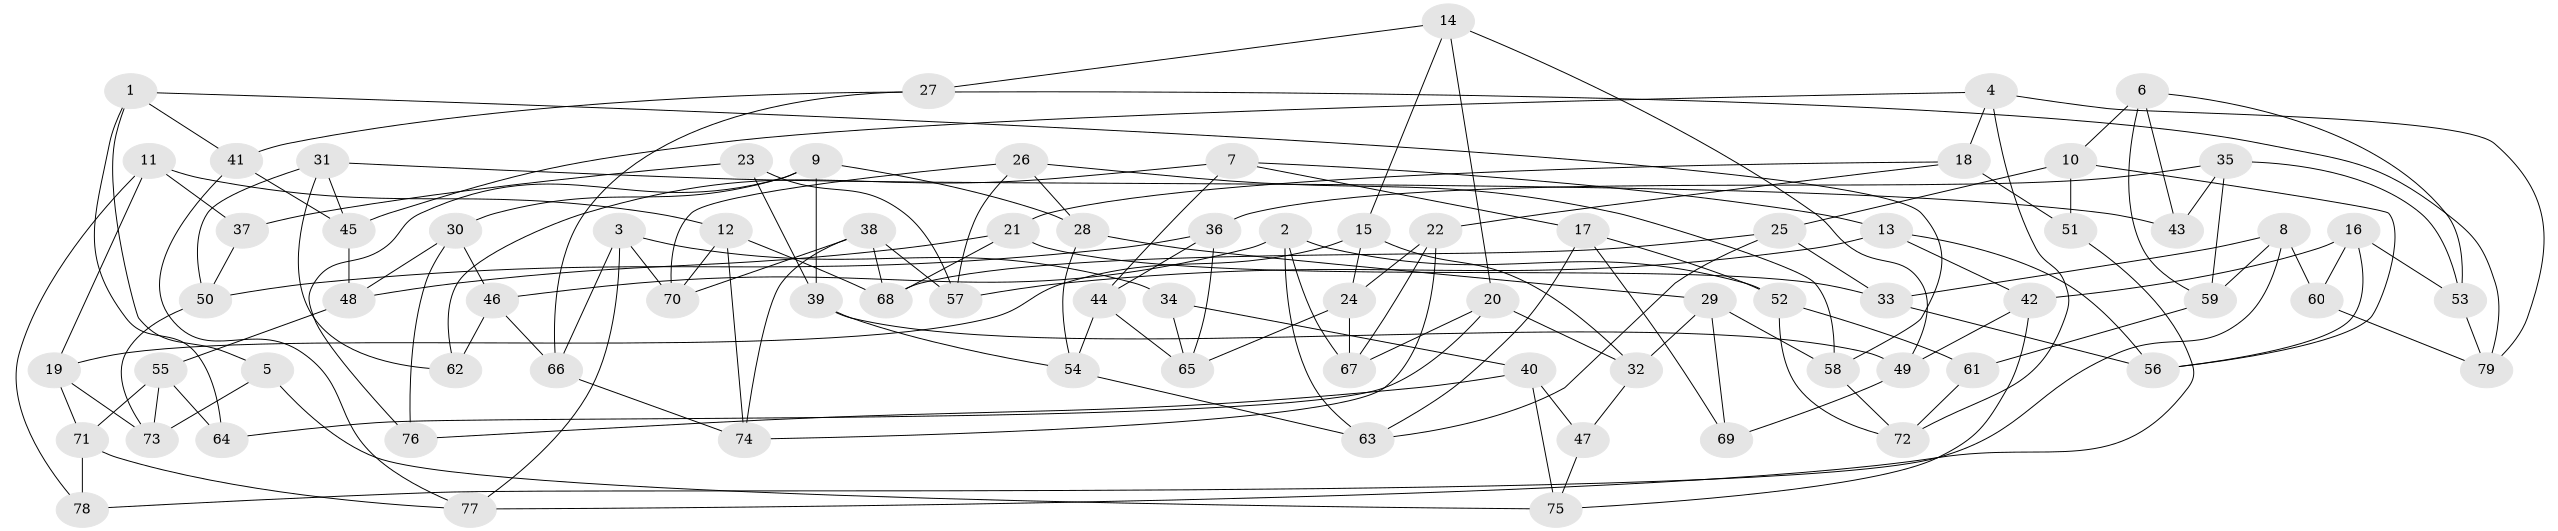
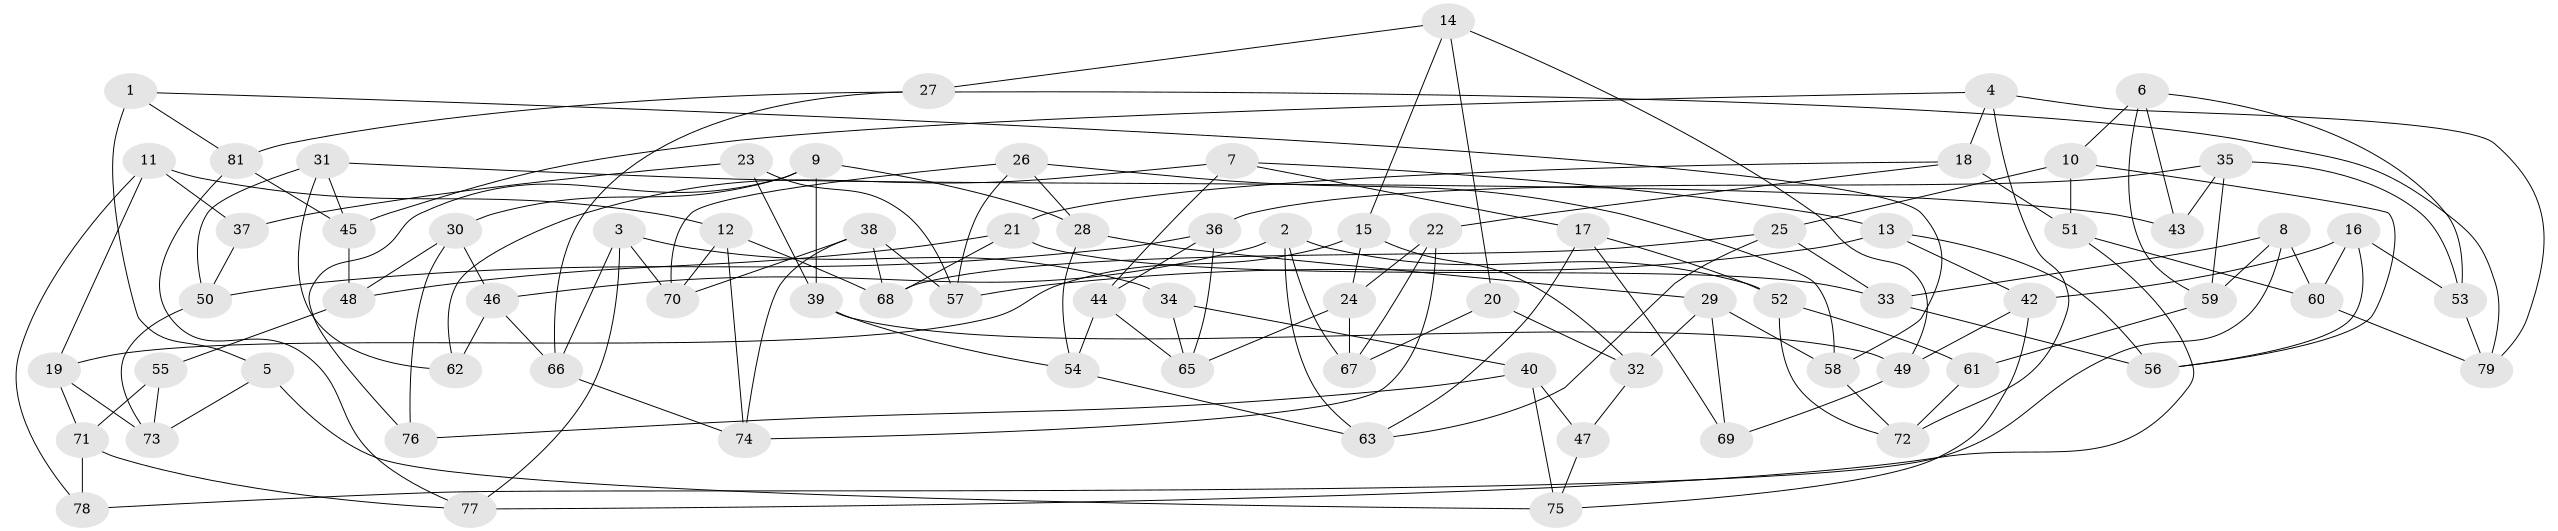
node "41": label "41" -> "81"
edge "51" -- "60": added
node "64": removed
